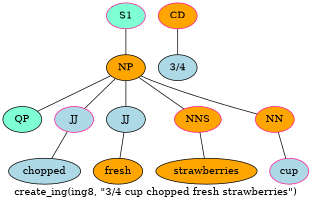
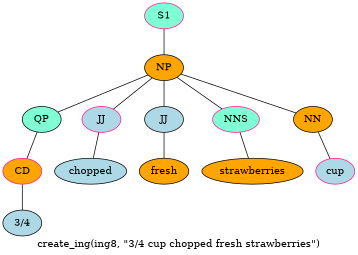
node "NNS": fillcolor orange -> aquamarine
node "NN": color deeppink -> black
edge "QP" -- "CD": added
